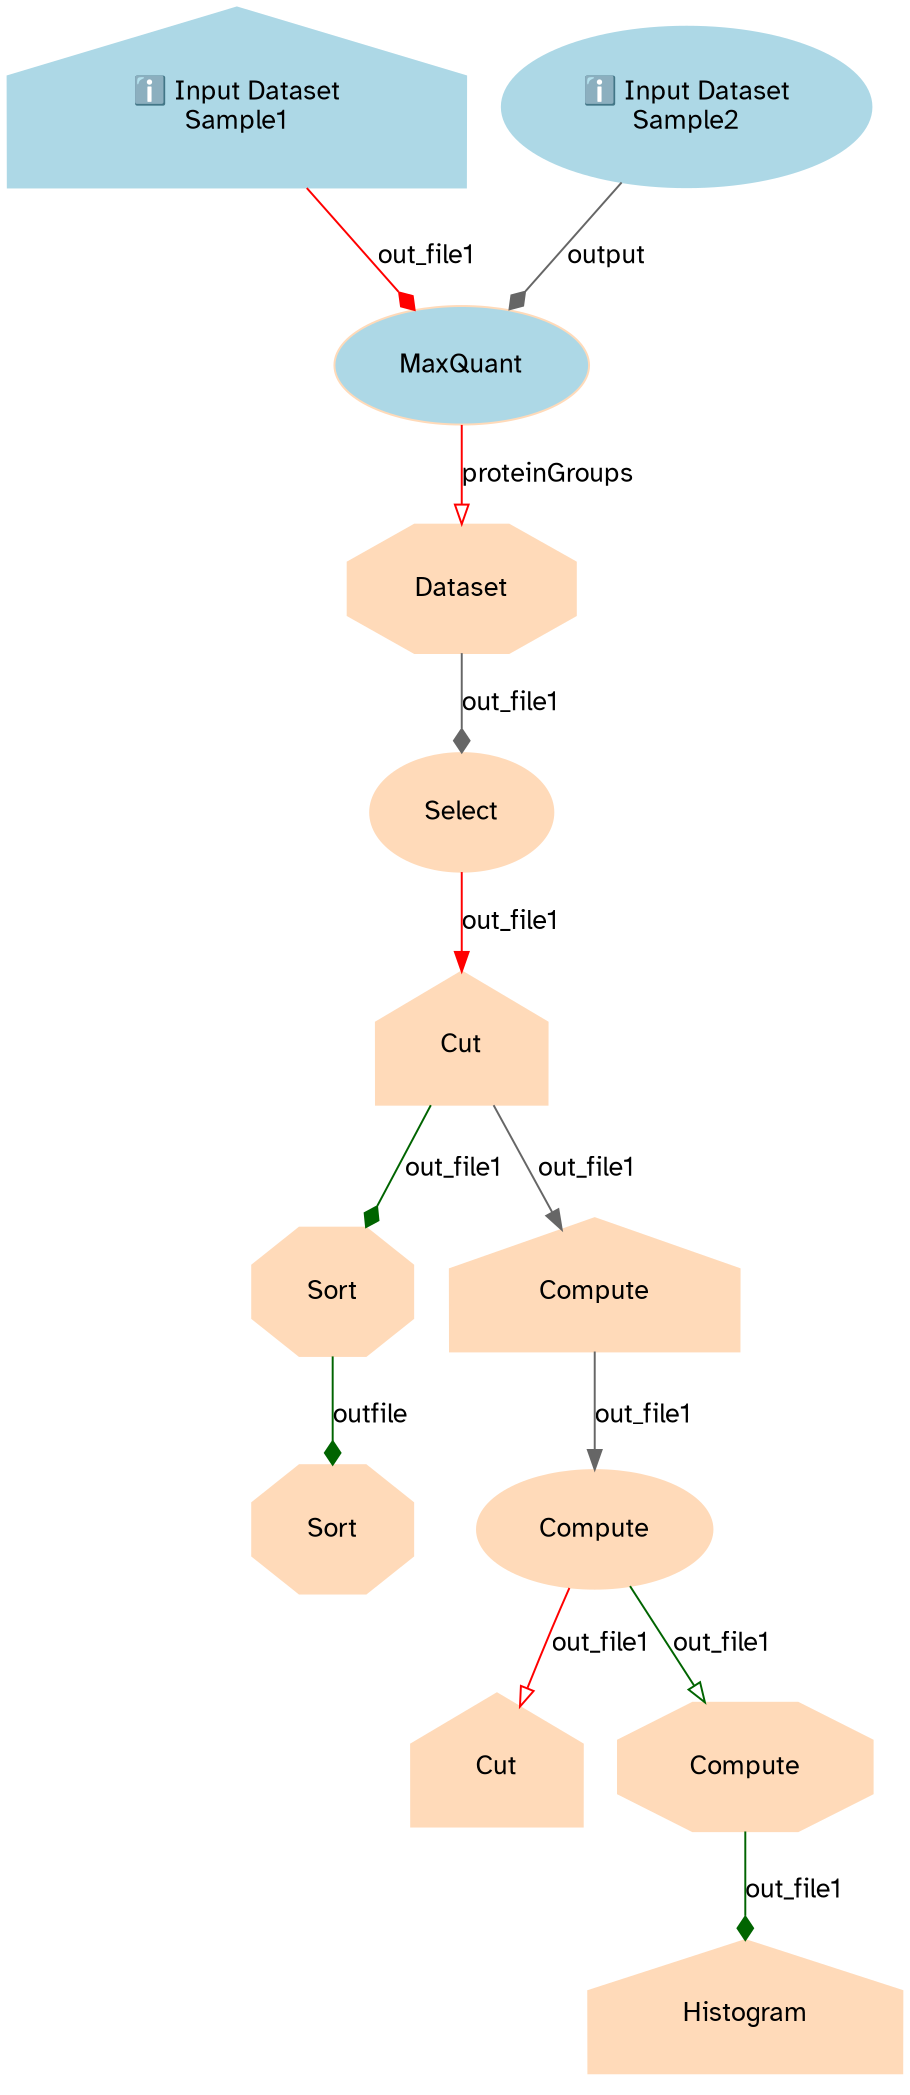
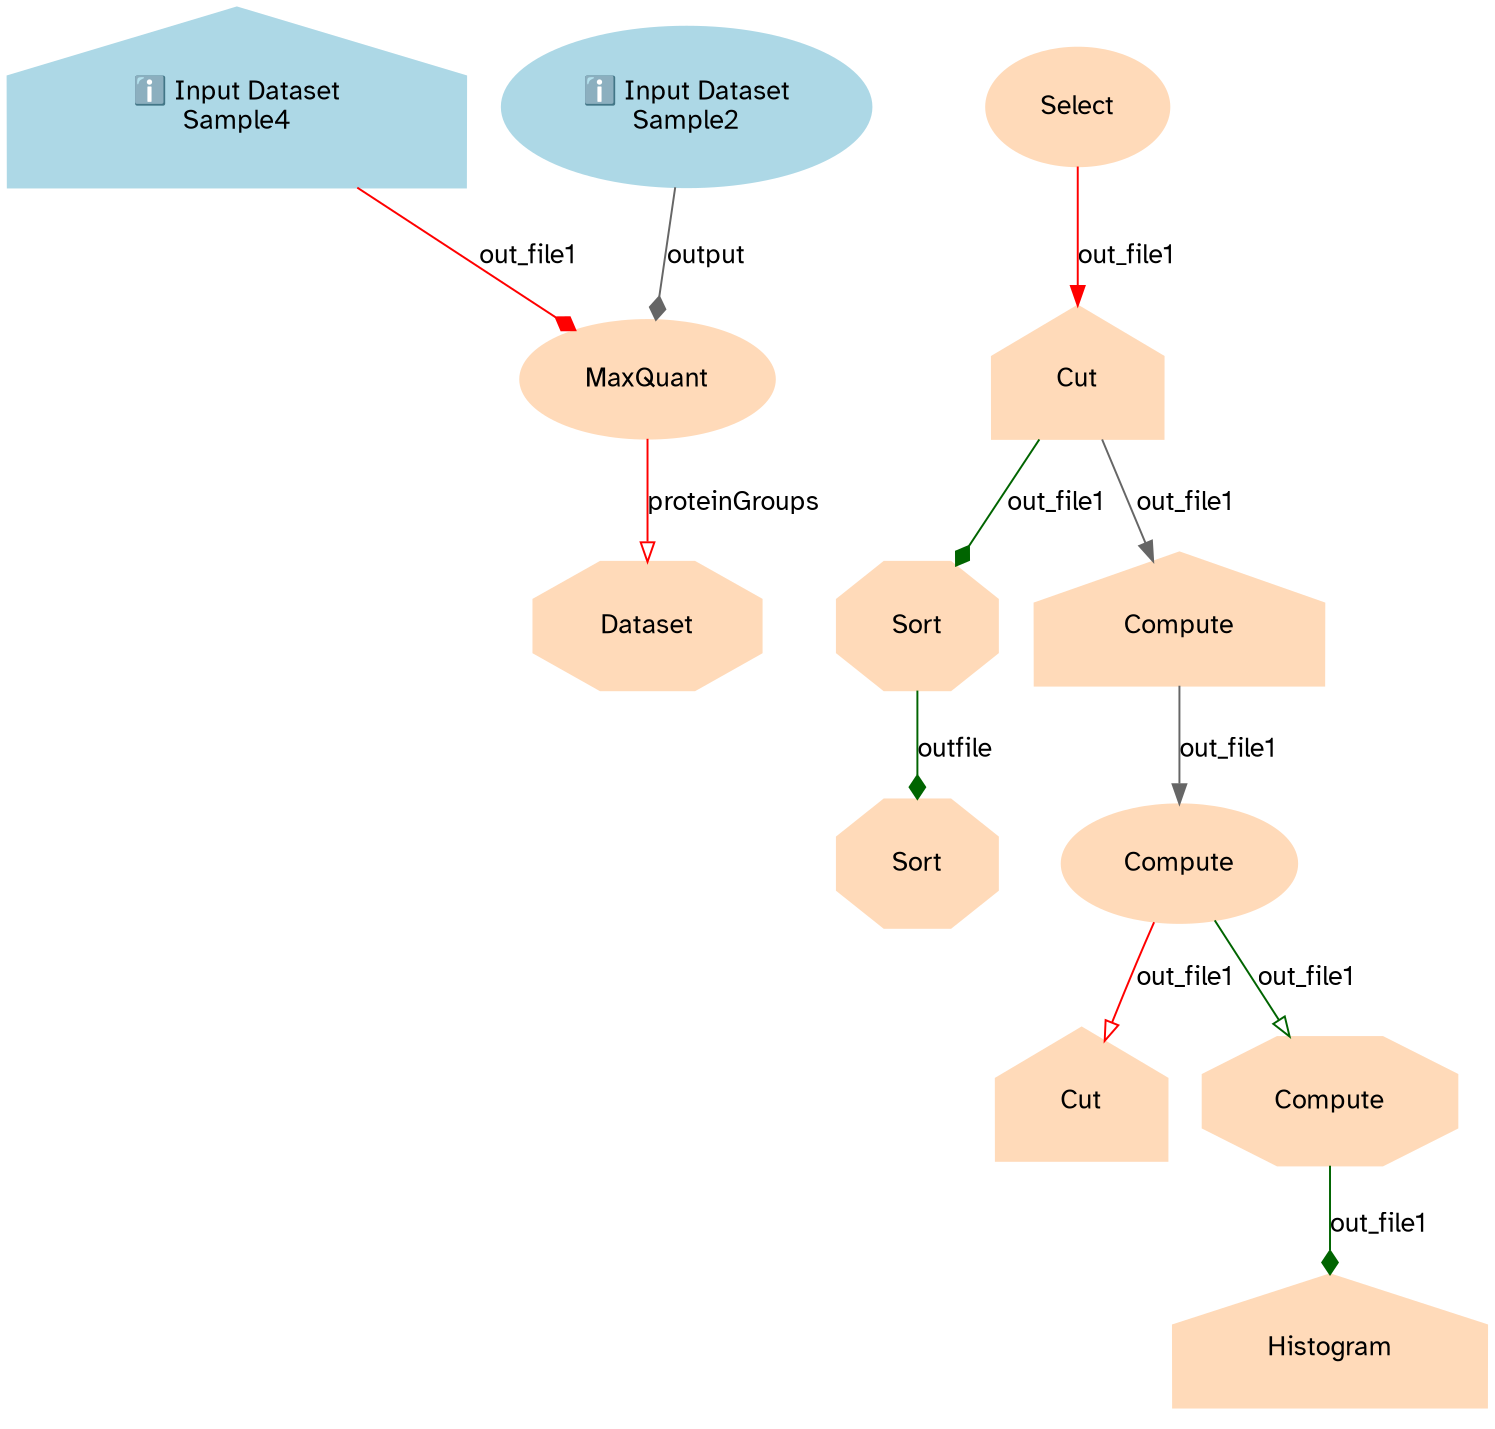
node "ℹ️ Input Dataset Sample1": label "ℹ️ Input Dataset Sample1" -> "ℹ️ Input Dataset Sample4"
node "MaxQuant": fillcolor lightblue -> peachpuff
edge "Dataset" -> "Select": removed, label "out_file1"
